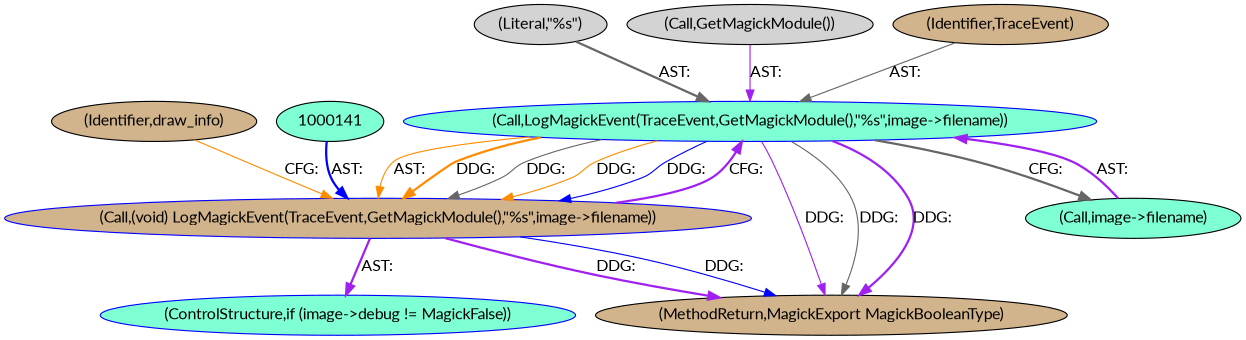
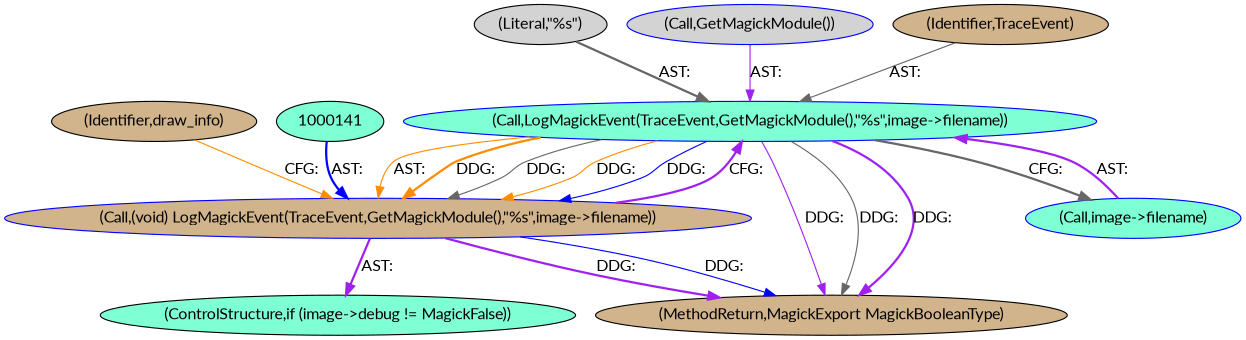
node "(Call,GetMagickModule())": color black -> blue
node "(Call,image->filename)": color black -> blue
node "(ControlStructure,if (image->debug != MagickFalse))": color blue -> black
